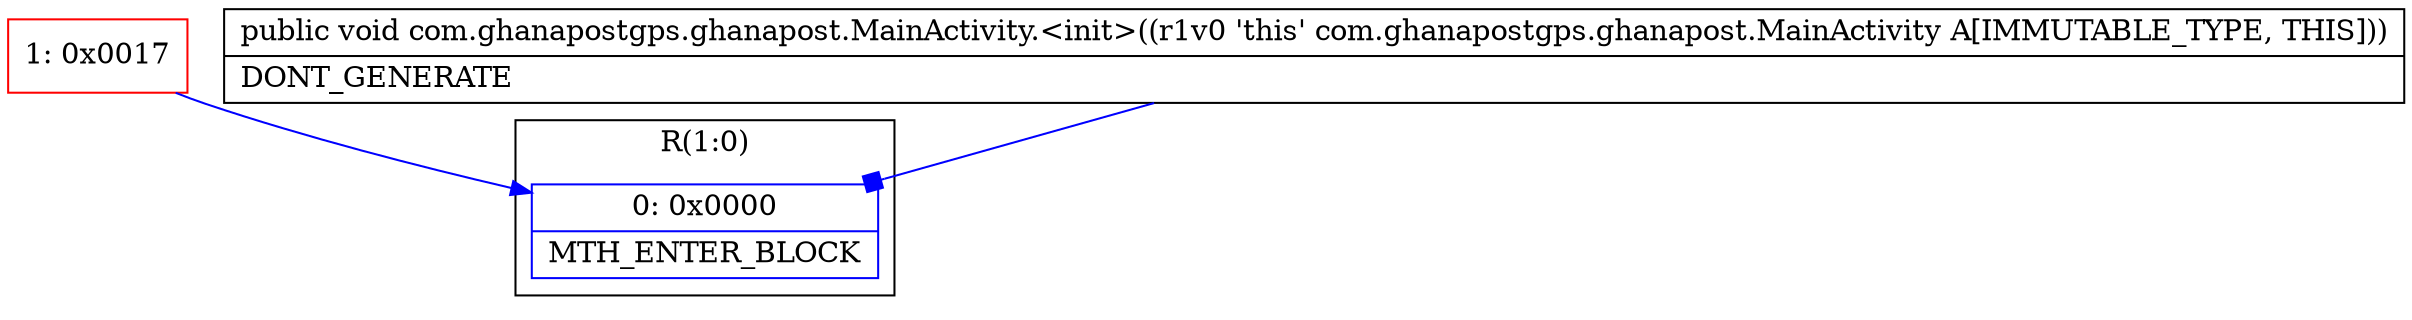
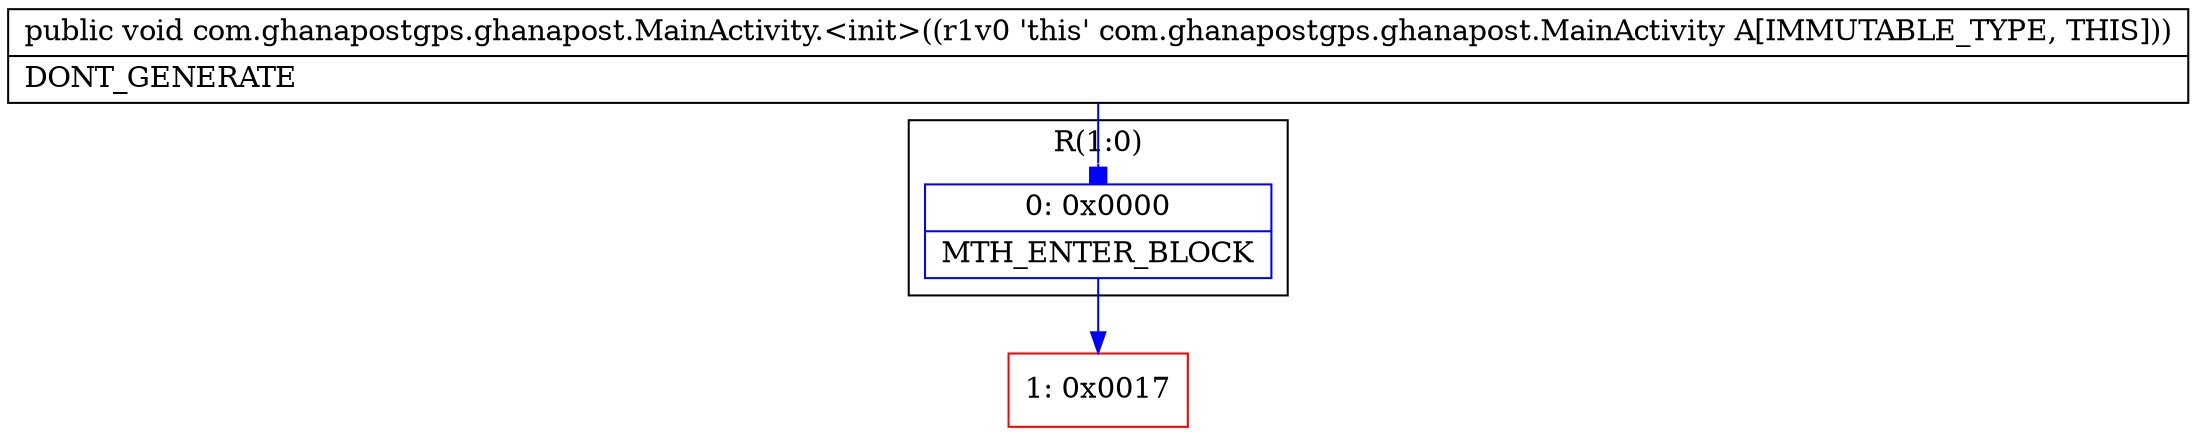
edge "1: 0x0017" -> "0: 0x0000": reversed
